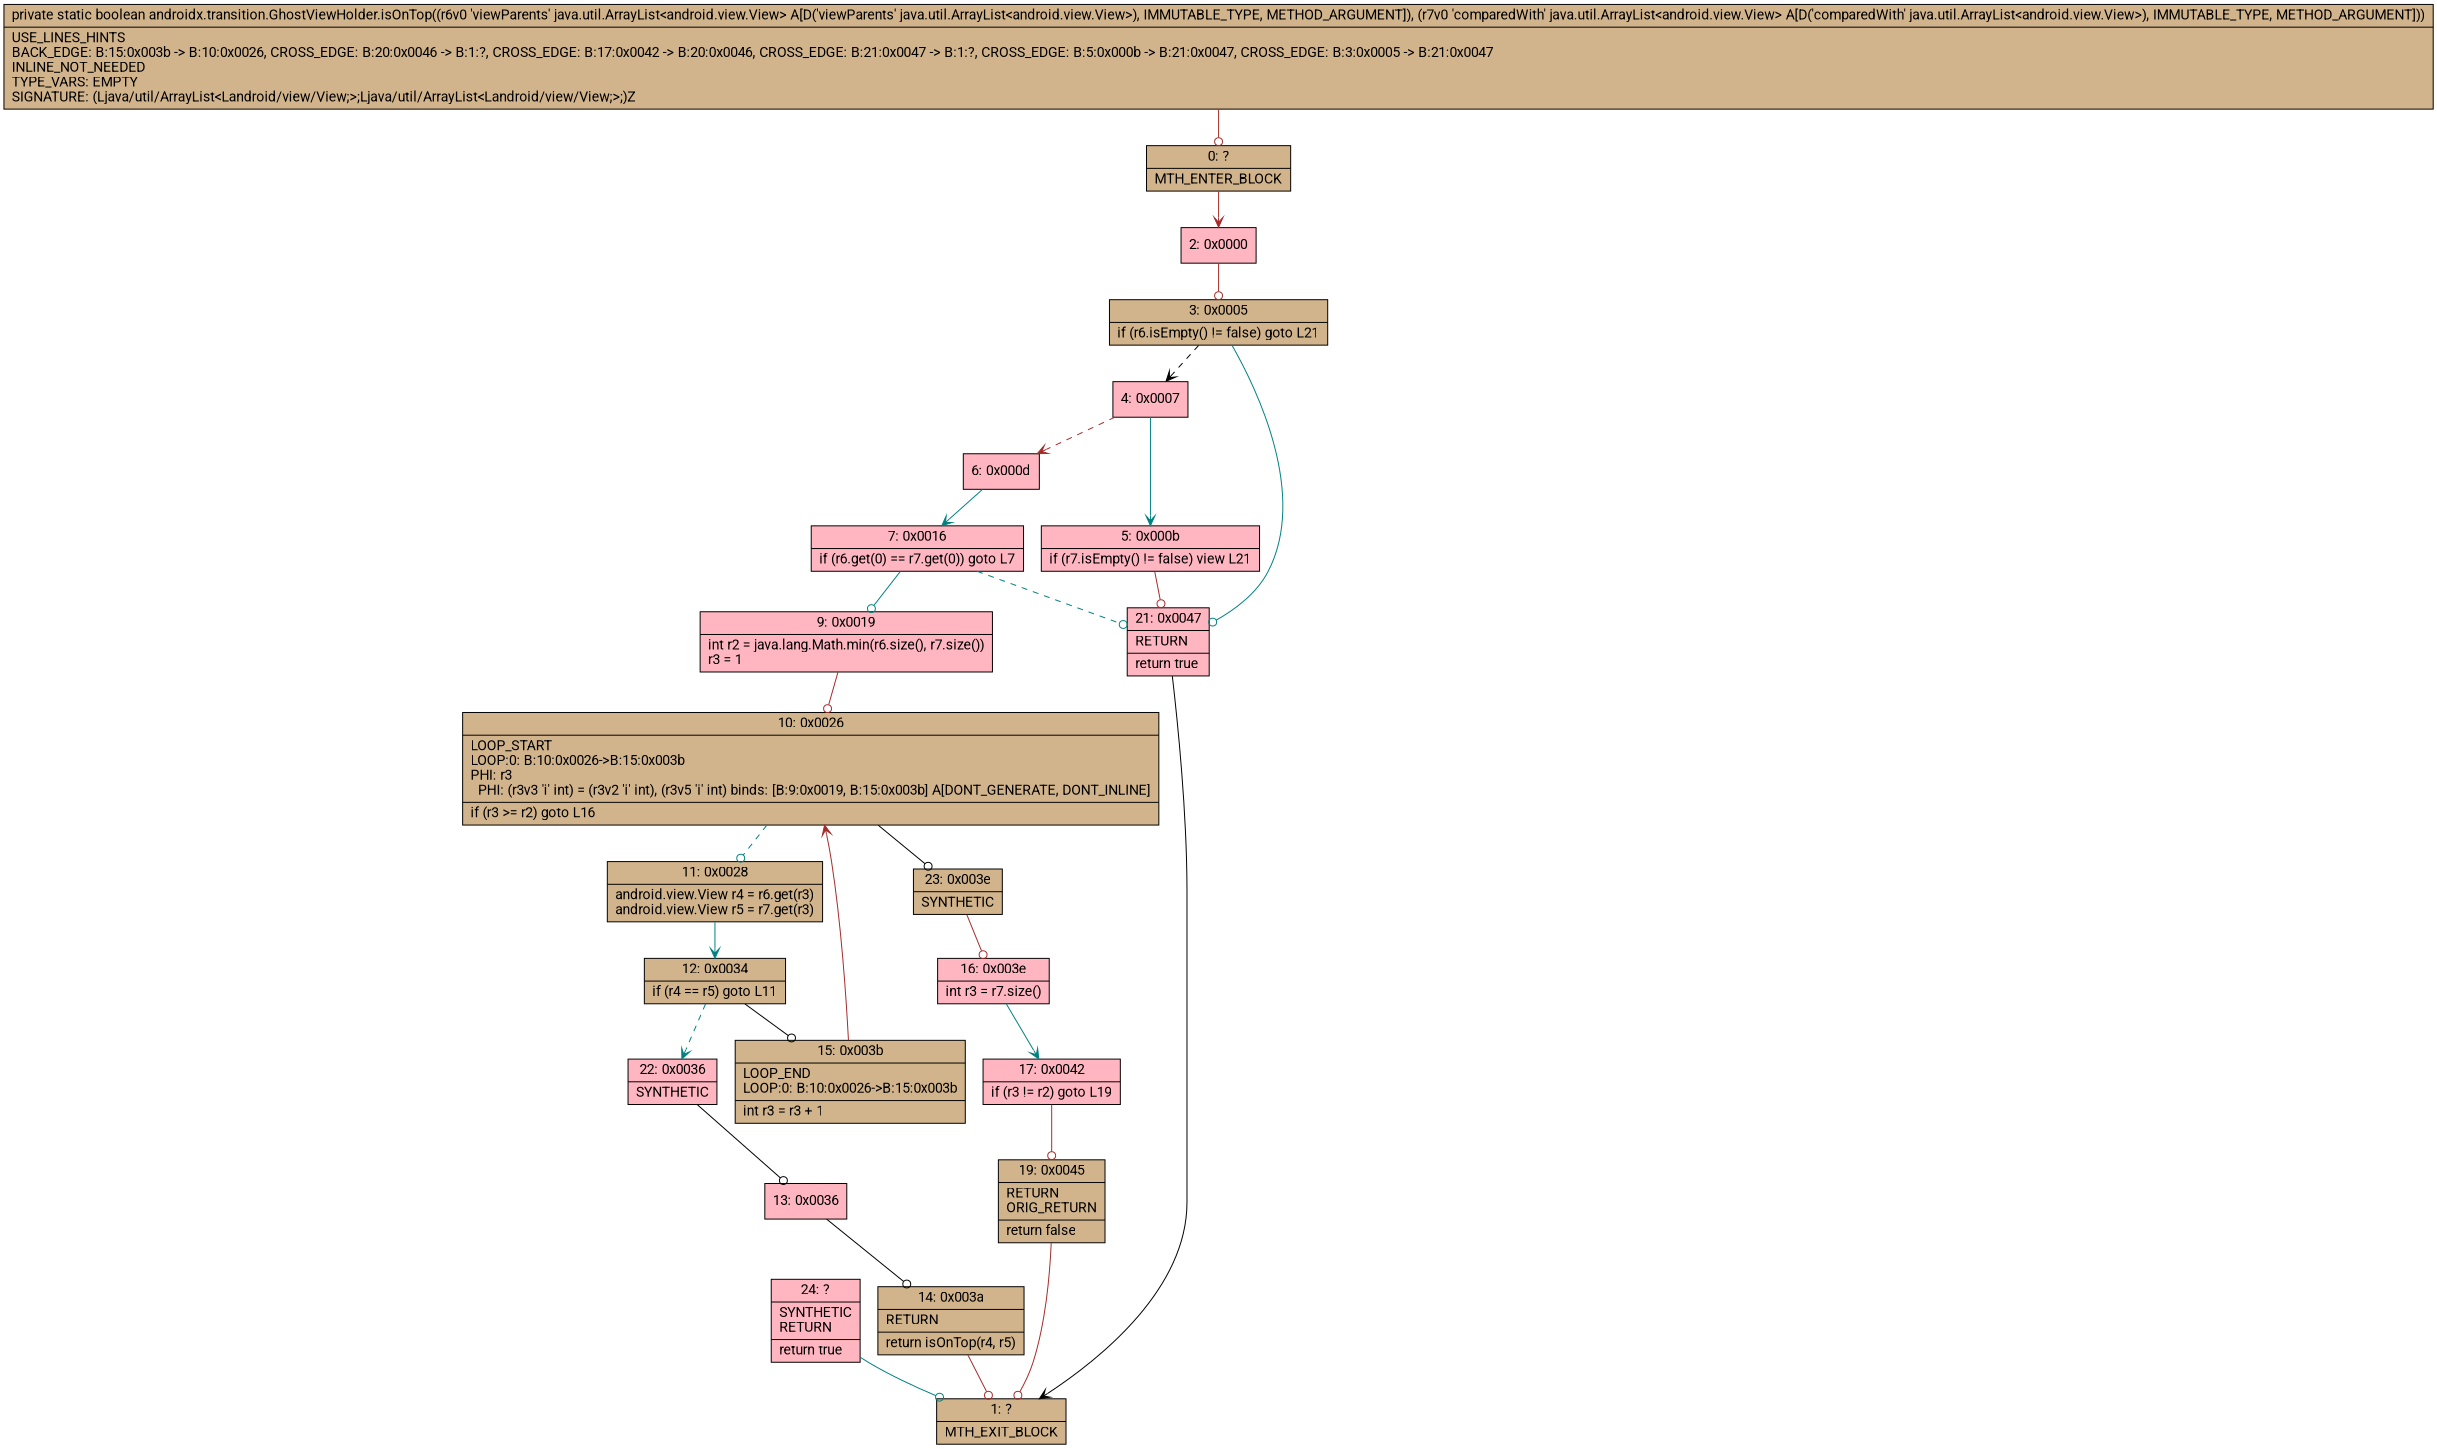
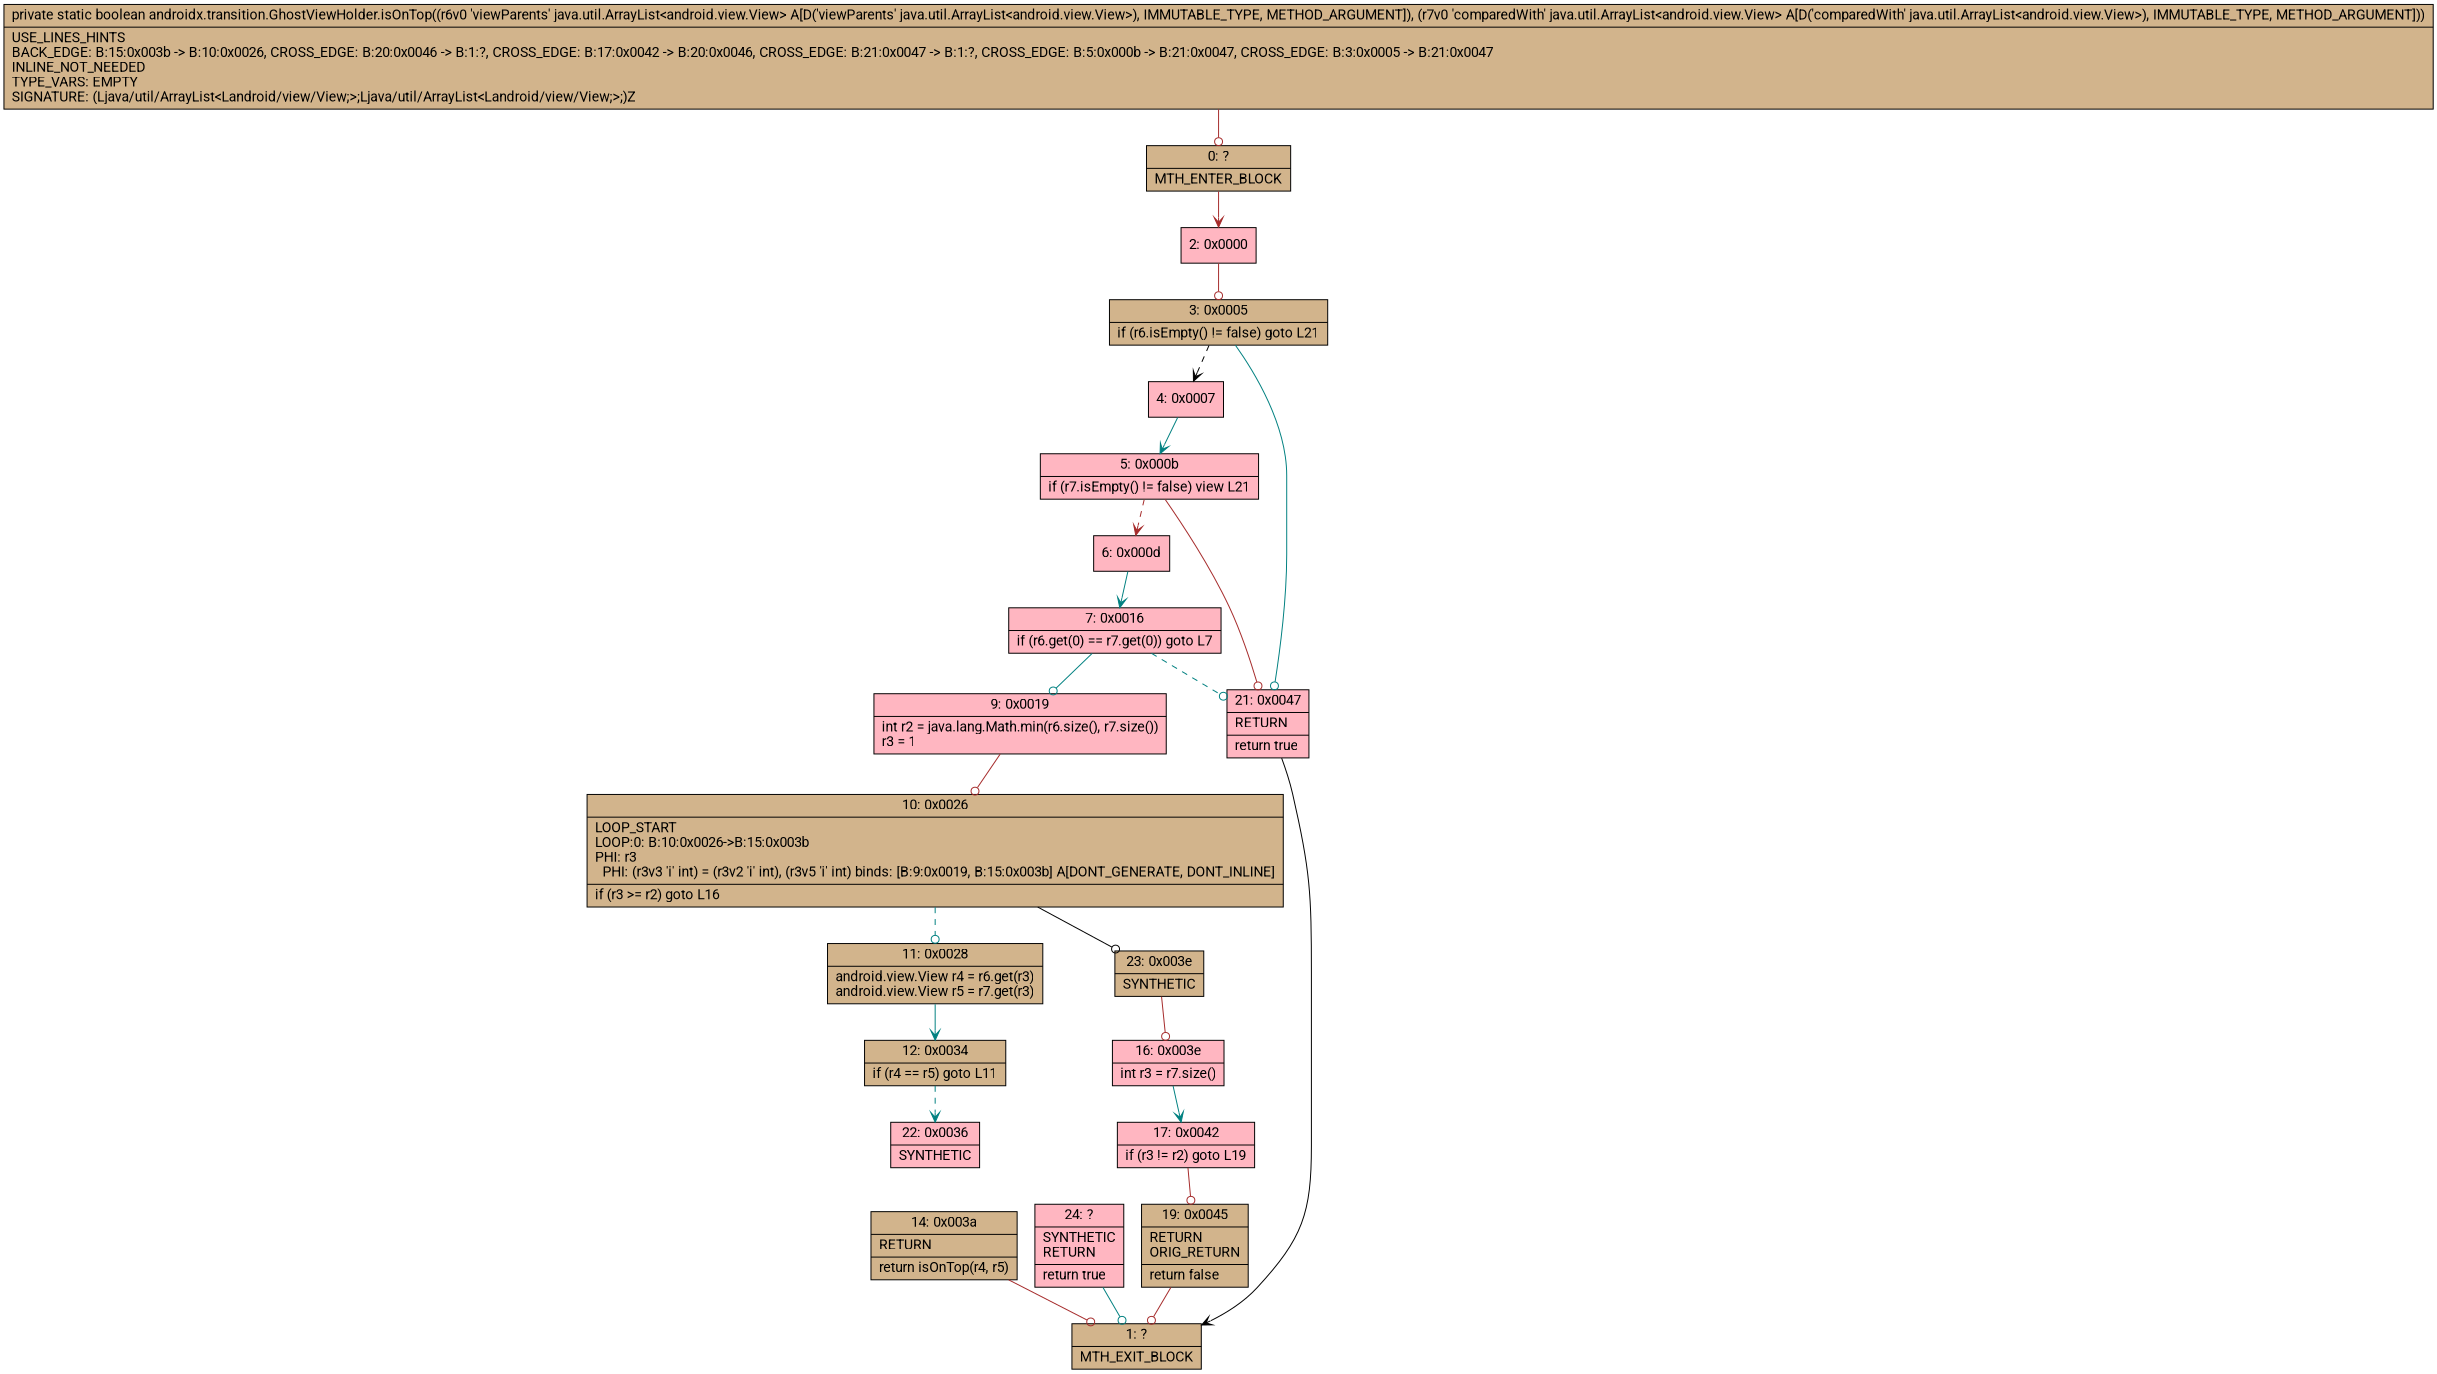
edge "4: 0x0007" -> "6: 0x000d": now "5: 0x000b" -> "6: 0x000d"
node "15: 0x003b": removed
node "13: 0x0036": removed
